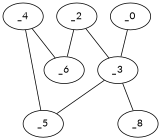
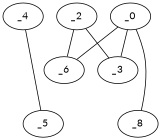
edge "_4" -- "_6": now "_0" -- "_6"
edge "_3" -- "_5": removed
edge "_3" -- "_8": now "_0" -- "_8"
